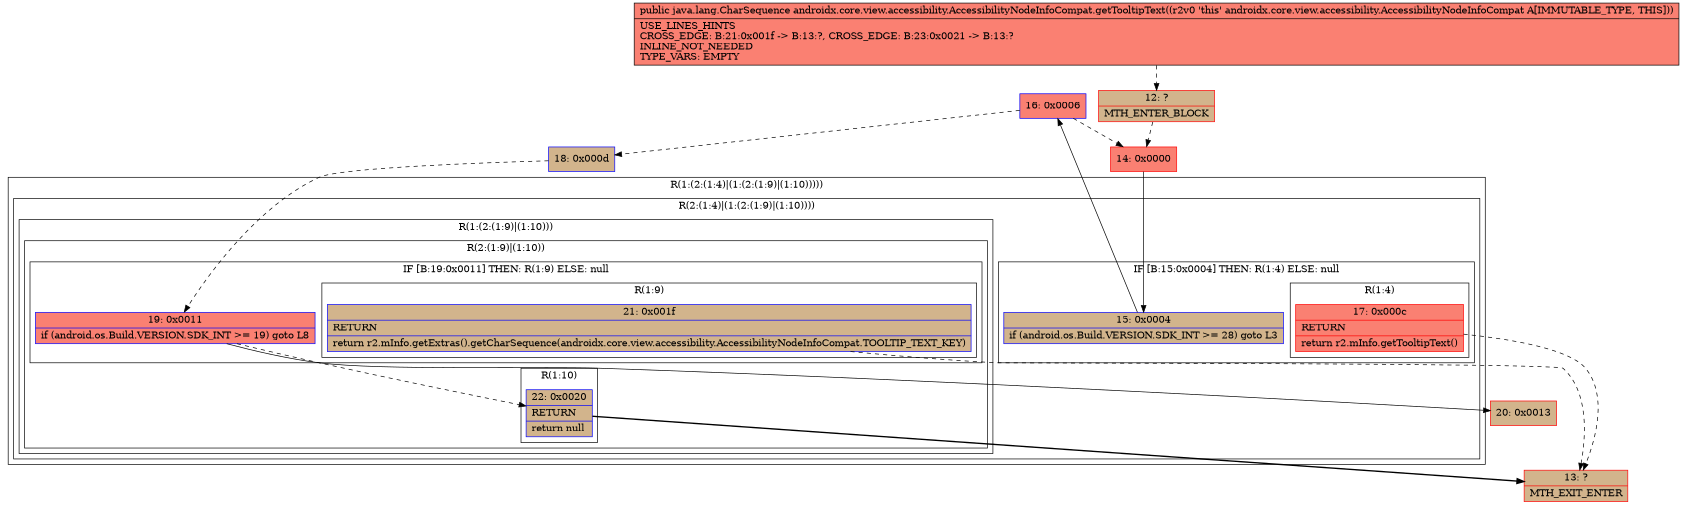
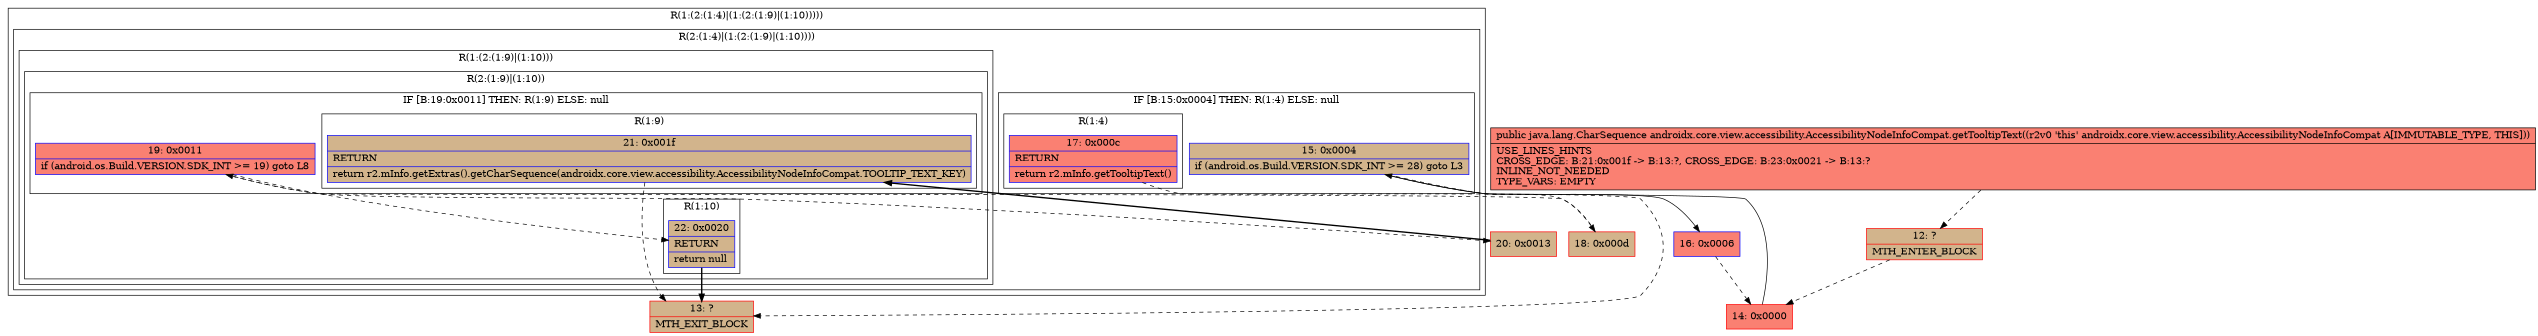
edge "16: 0x0006" -> "18: 0x000d": now "15: 0x0004" -> "18: 0x000d"
node "18: 0x000d": color blue -> red
edge "20: 0x0013" -> "21: 0x001f": added
node "17: 0x000c": color red -> blue
edge "19: 0x0011" -> "20: 0x0013": style solid -> dashed
node "13: ?": text "MTH_EXIT_ENTER" -> "MTH_EXIT_BLOCK"
